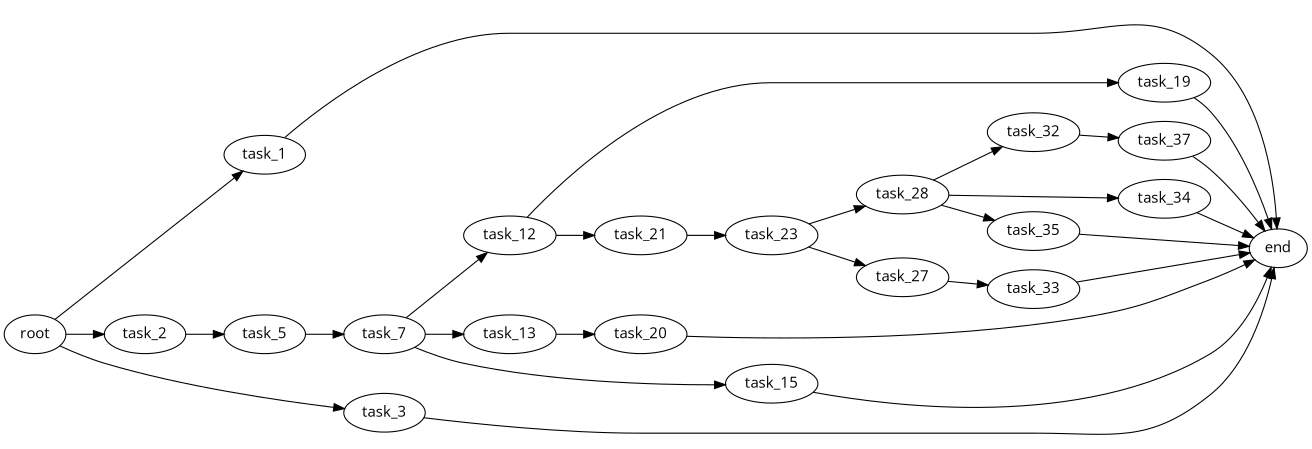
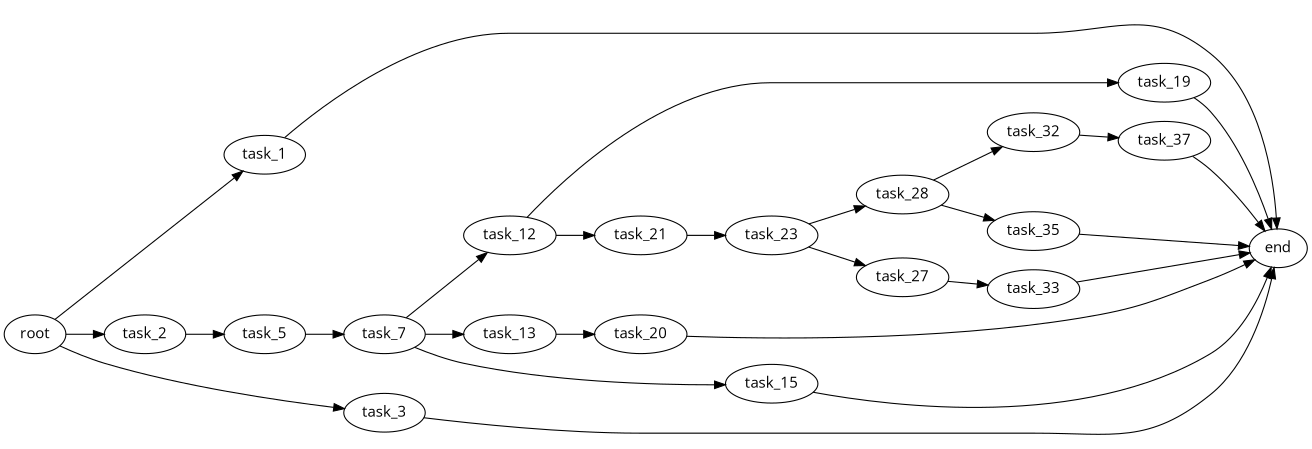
node "task_34": removed
